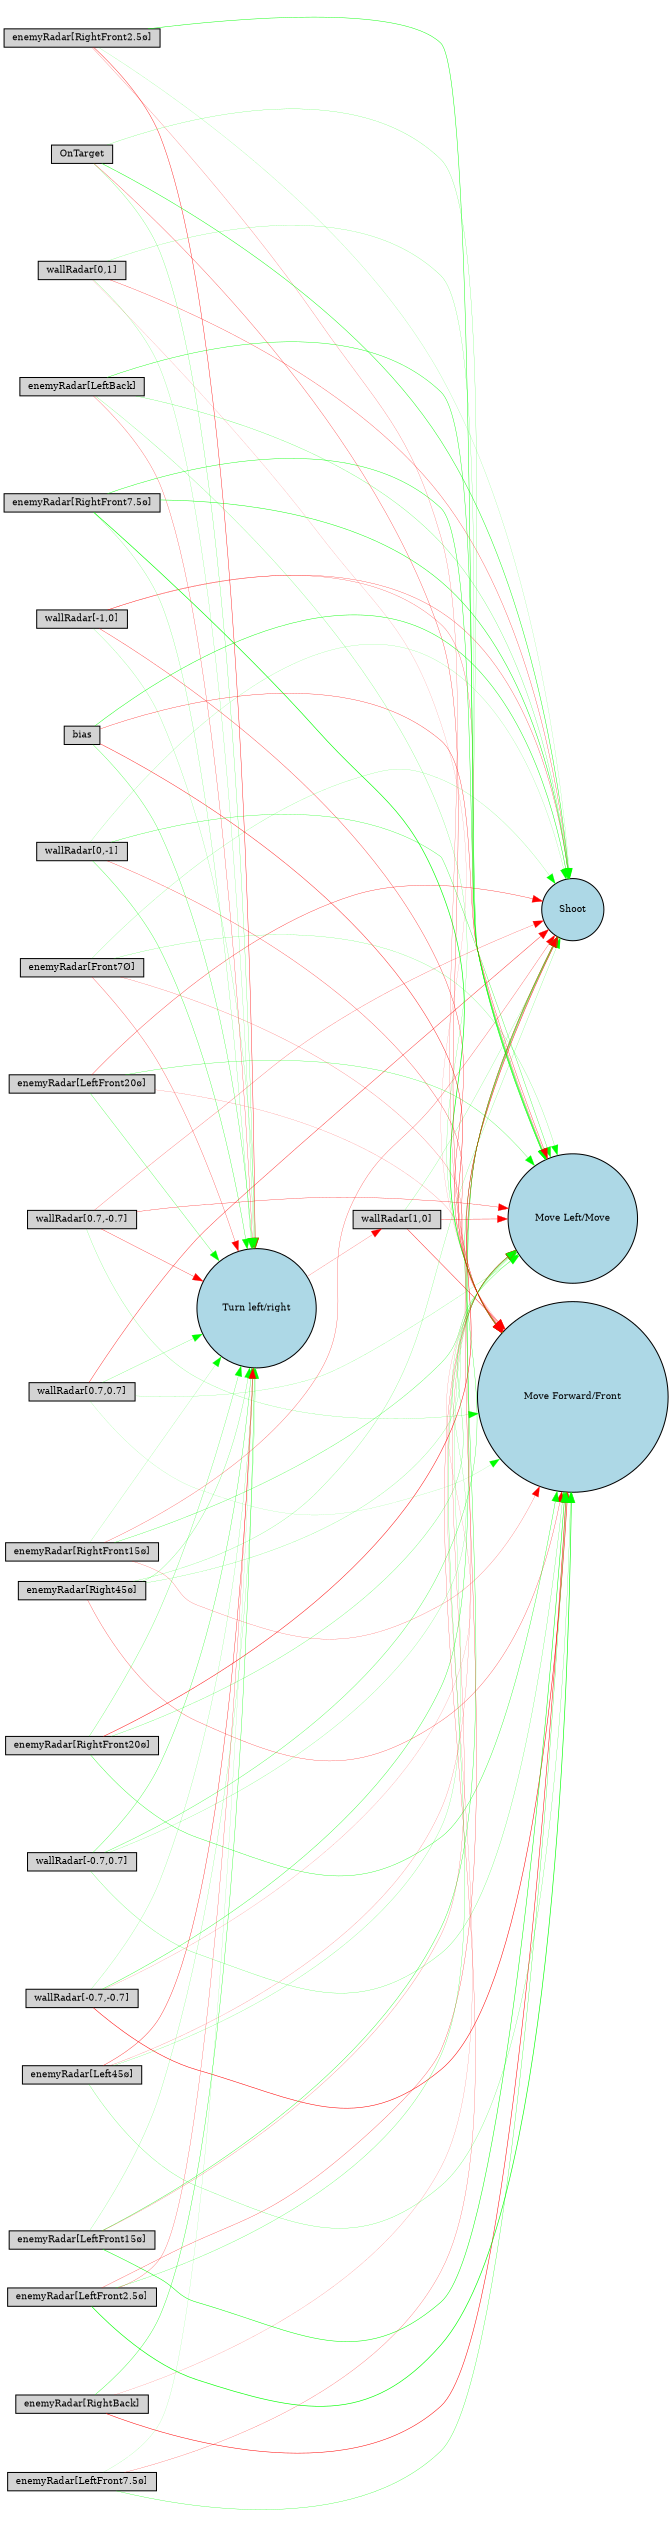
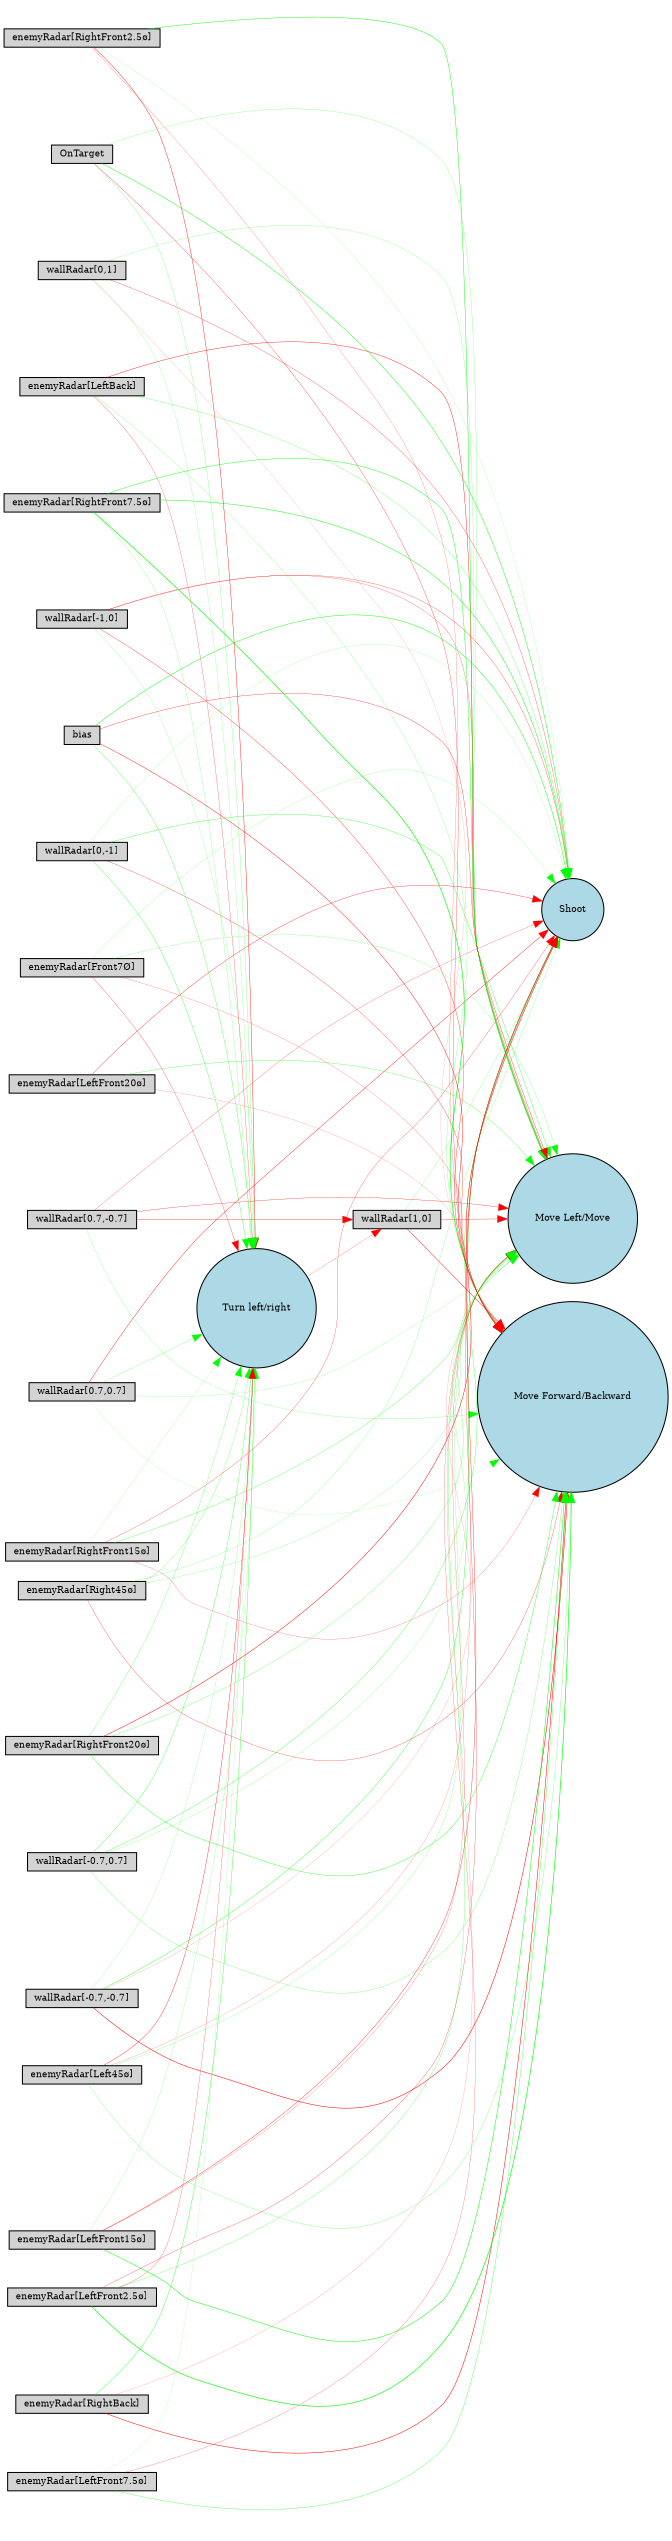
edge "enemyRadar[LeftBack]" -> "Move Left/Move": color green -> red
edge "enemyRadar[LeftFront20ø]" -> "Turn left/right": removed
edge "wallRadar[0.7,-0.7]" -> "Turn left/right": now "wallRadar[0.7,-0.7]" -> "wallRadar[1,0]"
node "Move Forward/Front": label "Move Forward/Front" -> "Move Forward/Backward"
edge "enemyRadar[LeftFront15ø]" -> "Shoot": color green -> red
